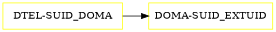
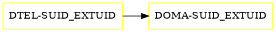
node "DTEL-SUID_DOMA": label "DTEL-SUID_DOMA" -> "DTEL-SUID_EXTUID"
